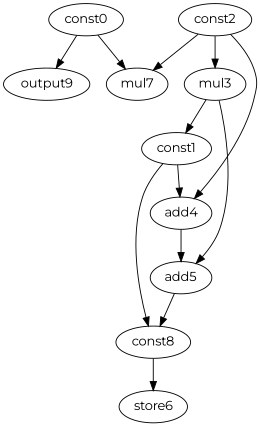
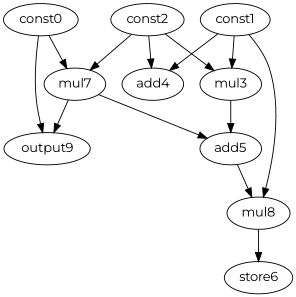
edge "mul7" -> "output9": added
edge "mul3" -> "const1": reversed
edge "add4" -> "add5": now "mul7" -> "add5"
node "const8": label "const8" -> "mul8"
